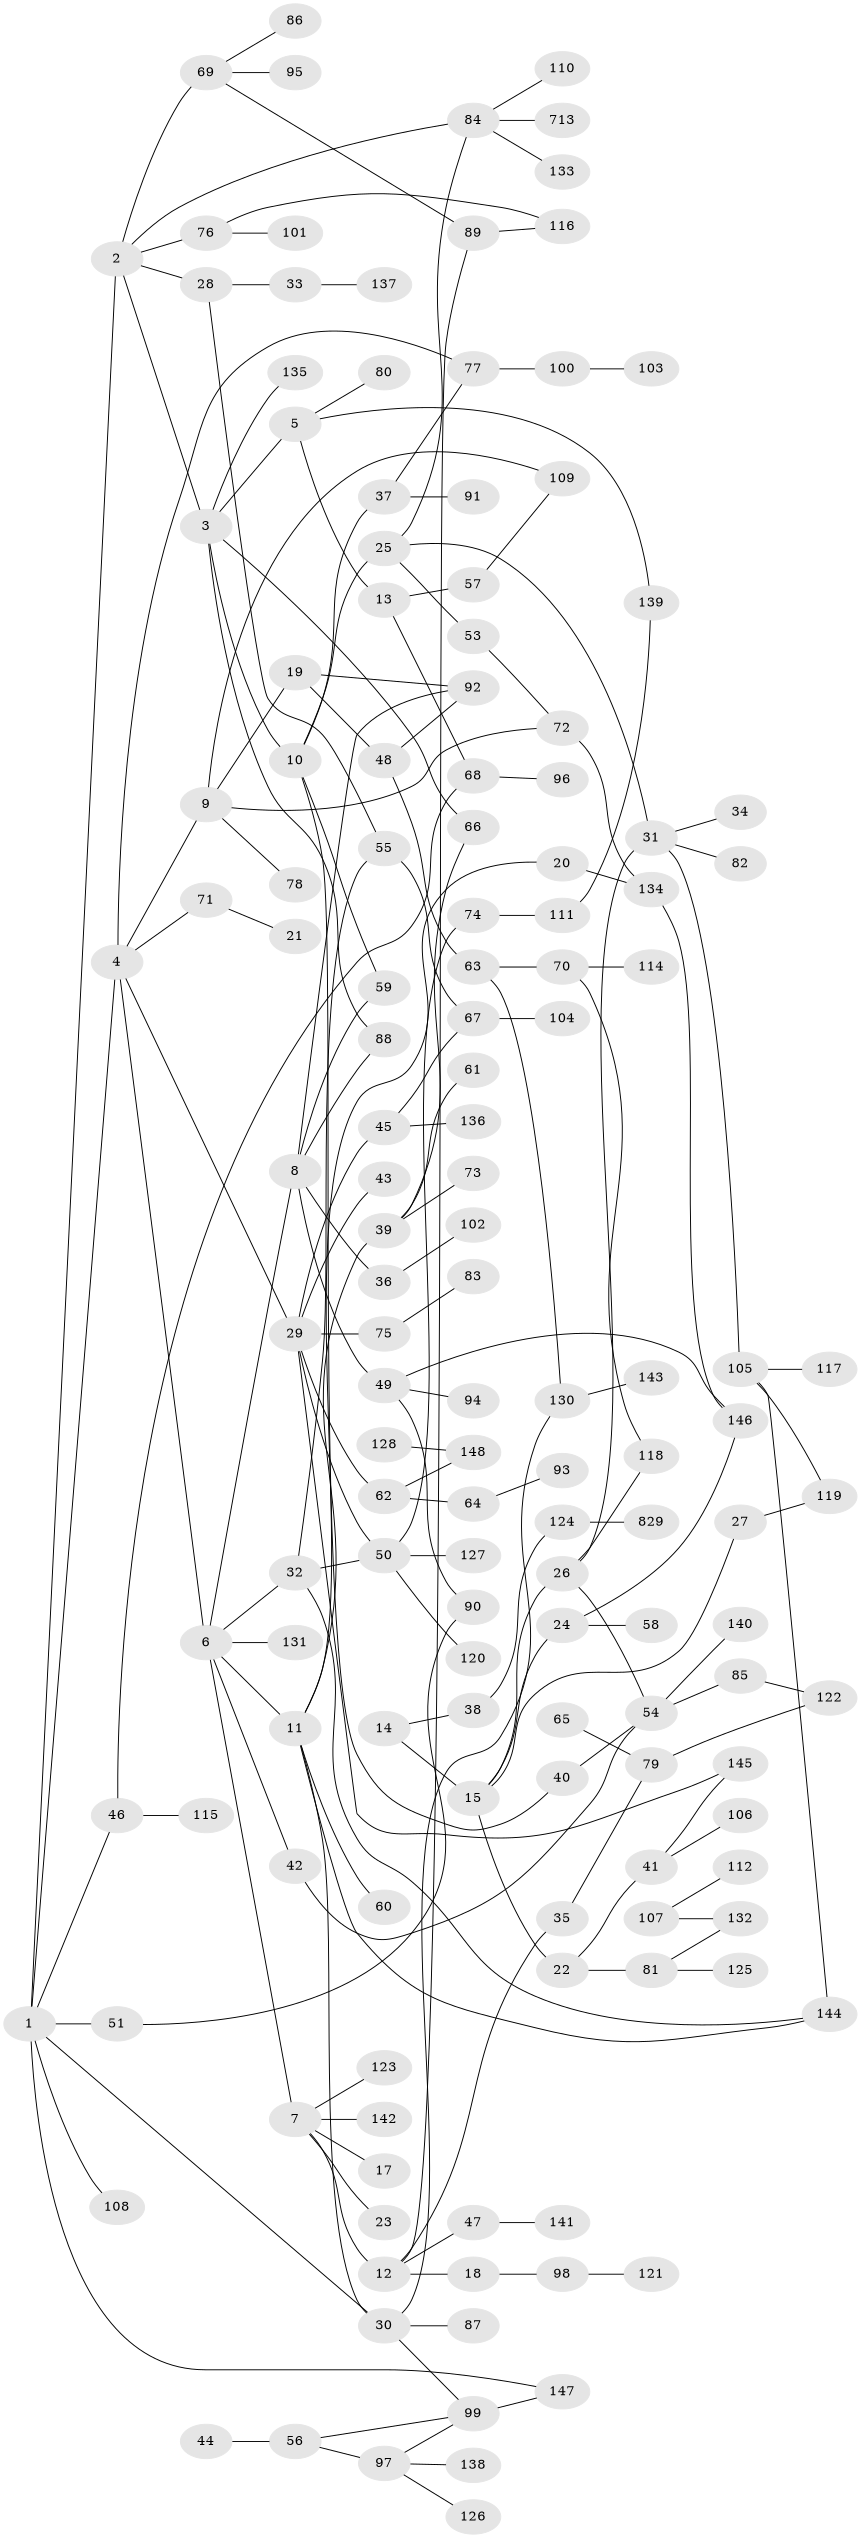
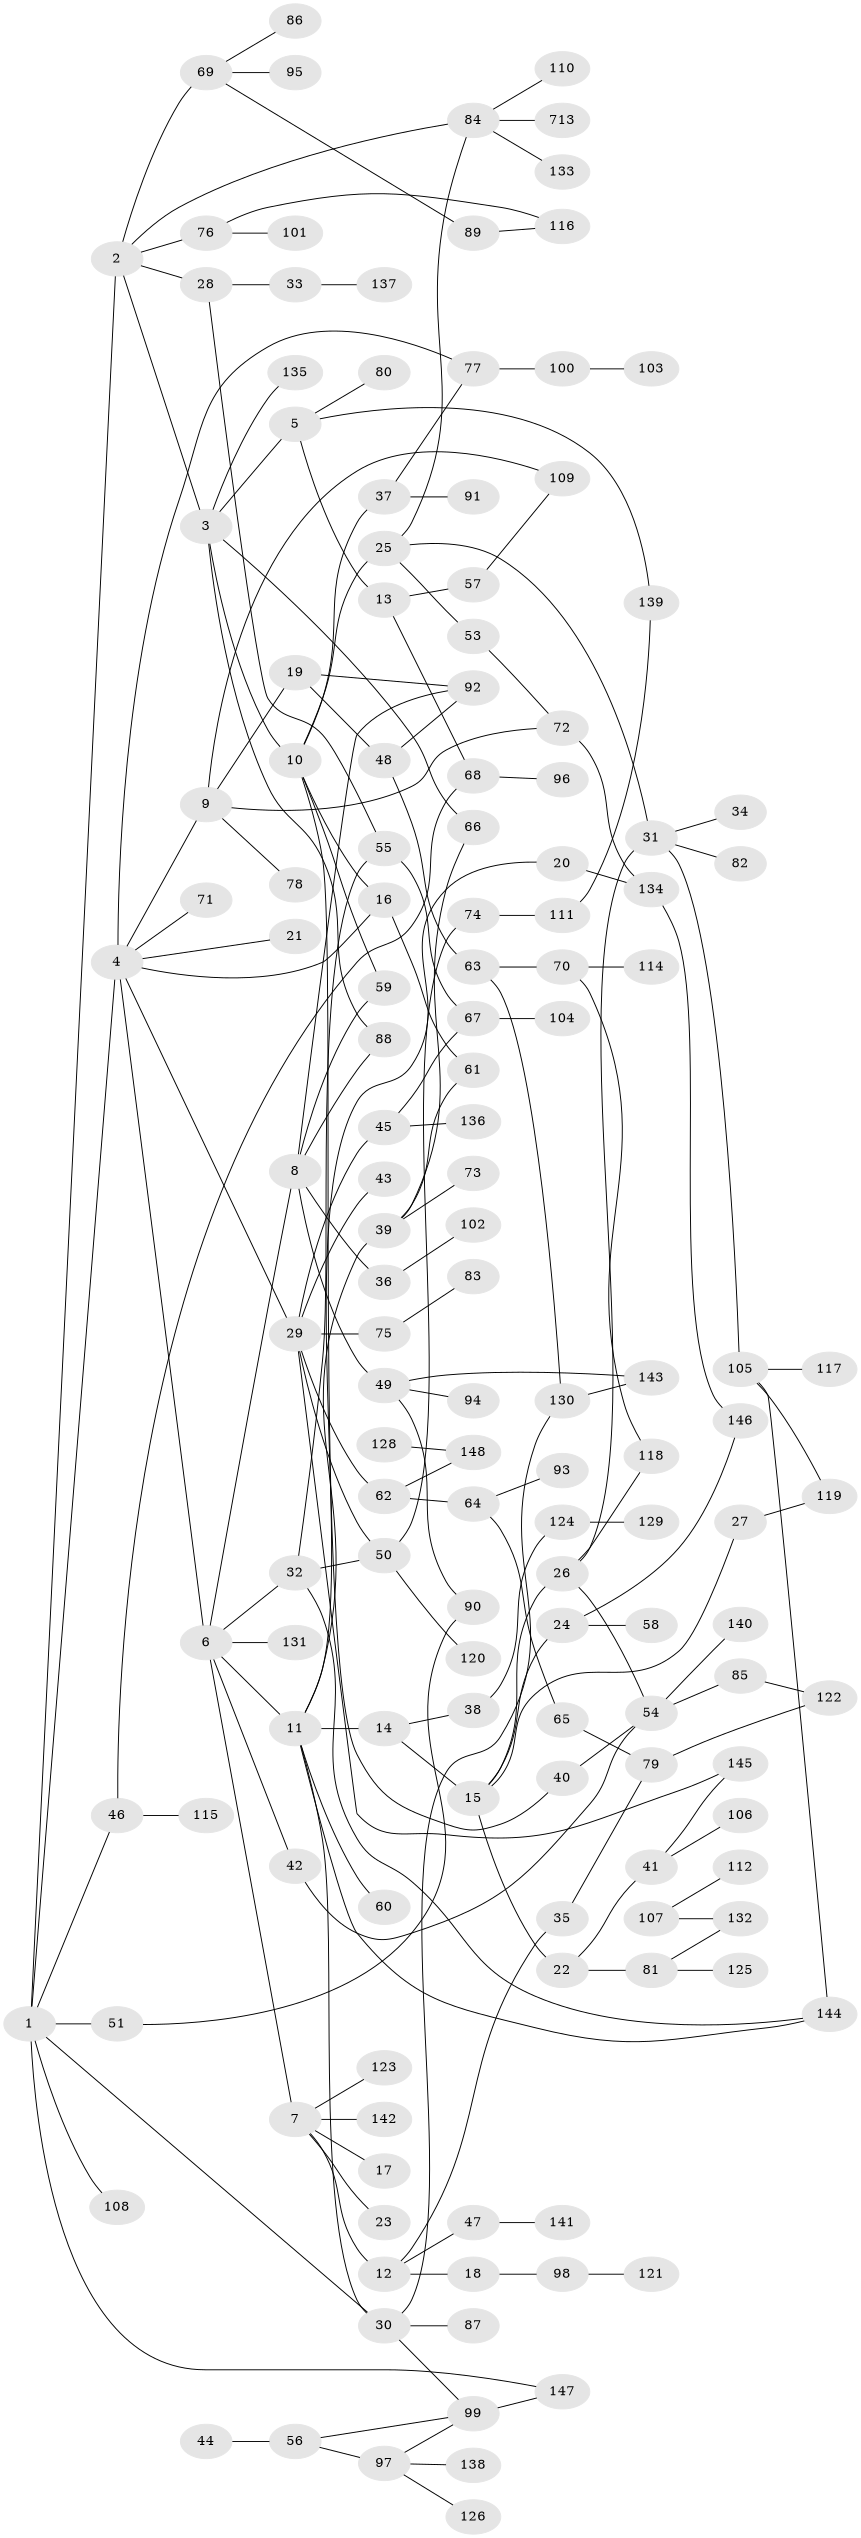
node "16": added
edge "71" -- "21": now "4" -- "21"
edge "89" -- "12": removed
edge "49" -- "146": now "49" -- "143"
node "829": label "829" -> "129"
node "127": removed
edge "64" -- "65": added
edge "11" -- "14": added
